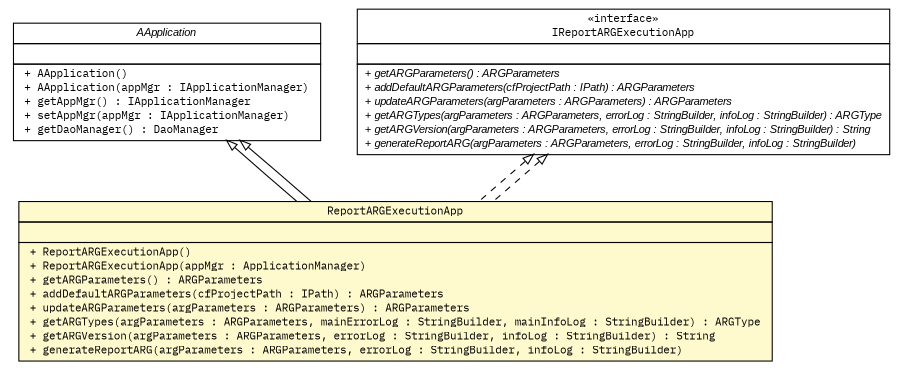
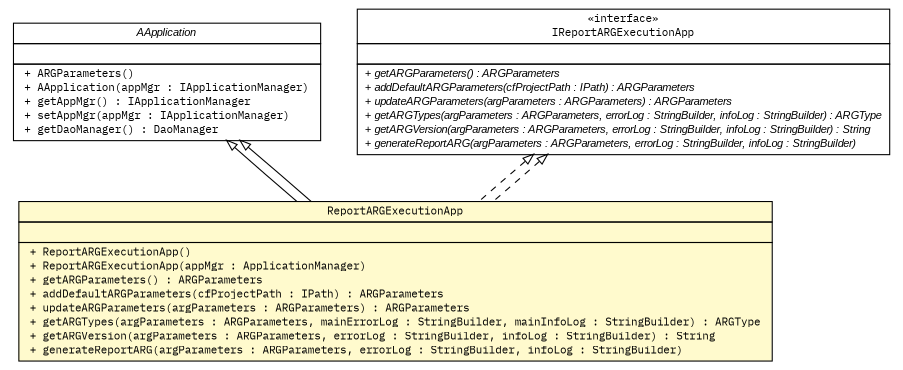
node "AApplication": text "+ AApplication()" -> "+ ARGParameters()"
